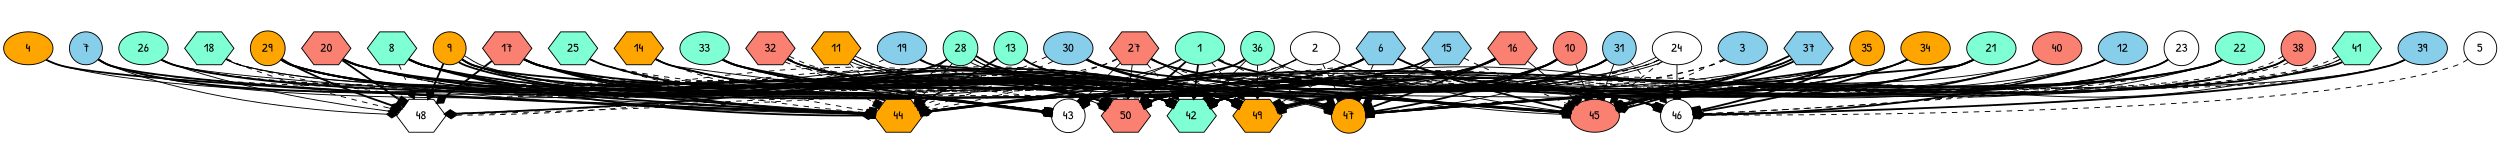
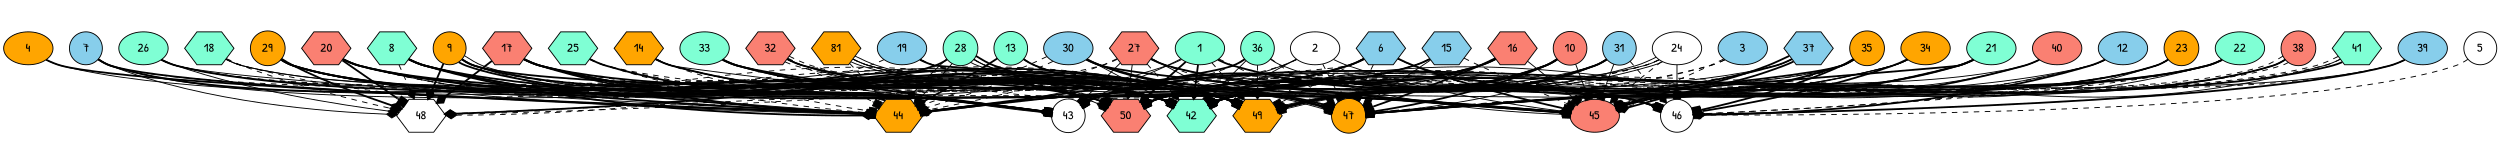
node "11": label "11" -> "81"
node "23": fillcolor white -> orange
edge "30" -> "42": added
